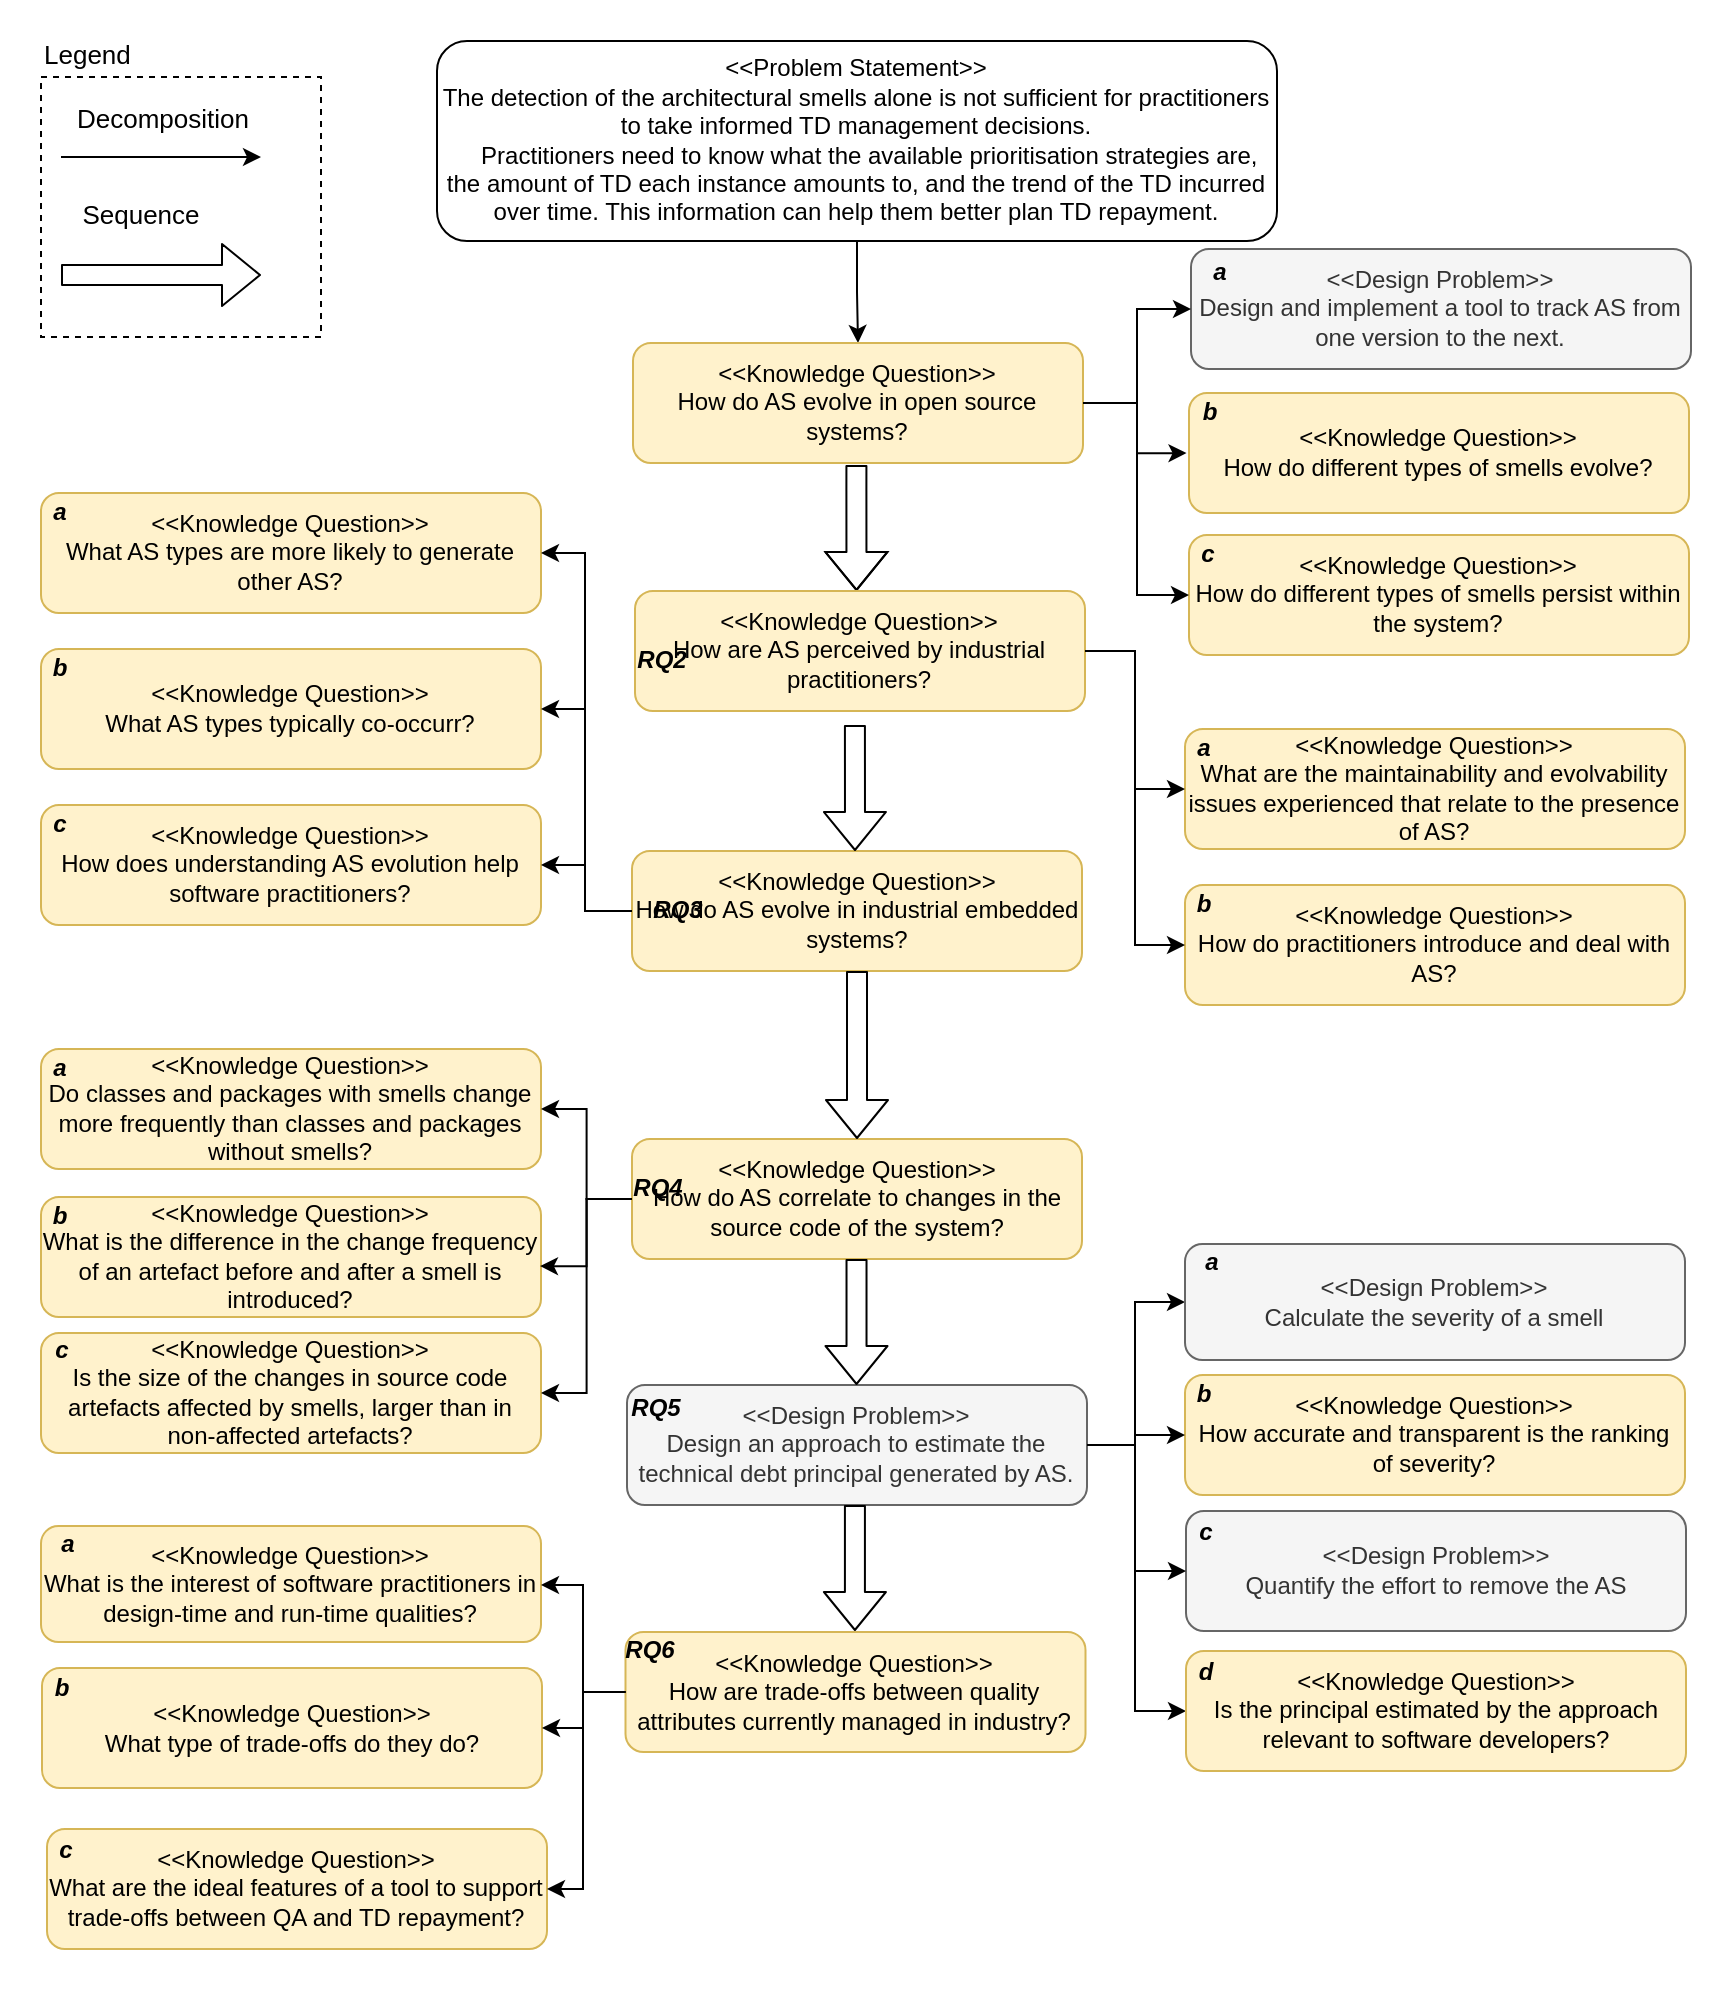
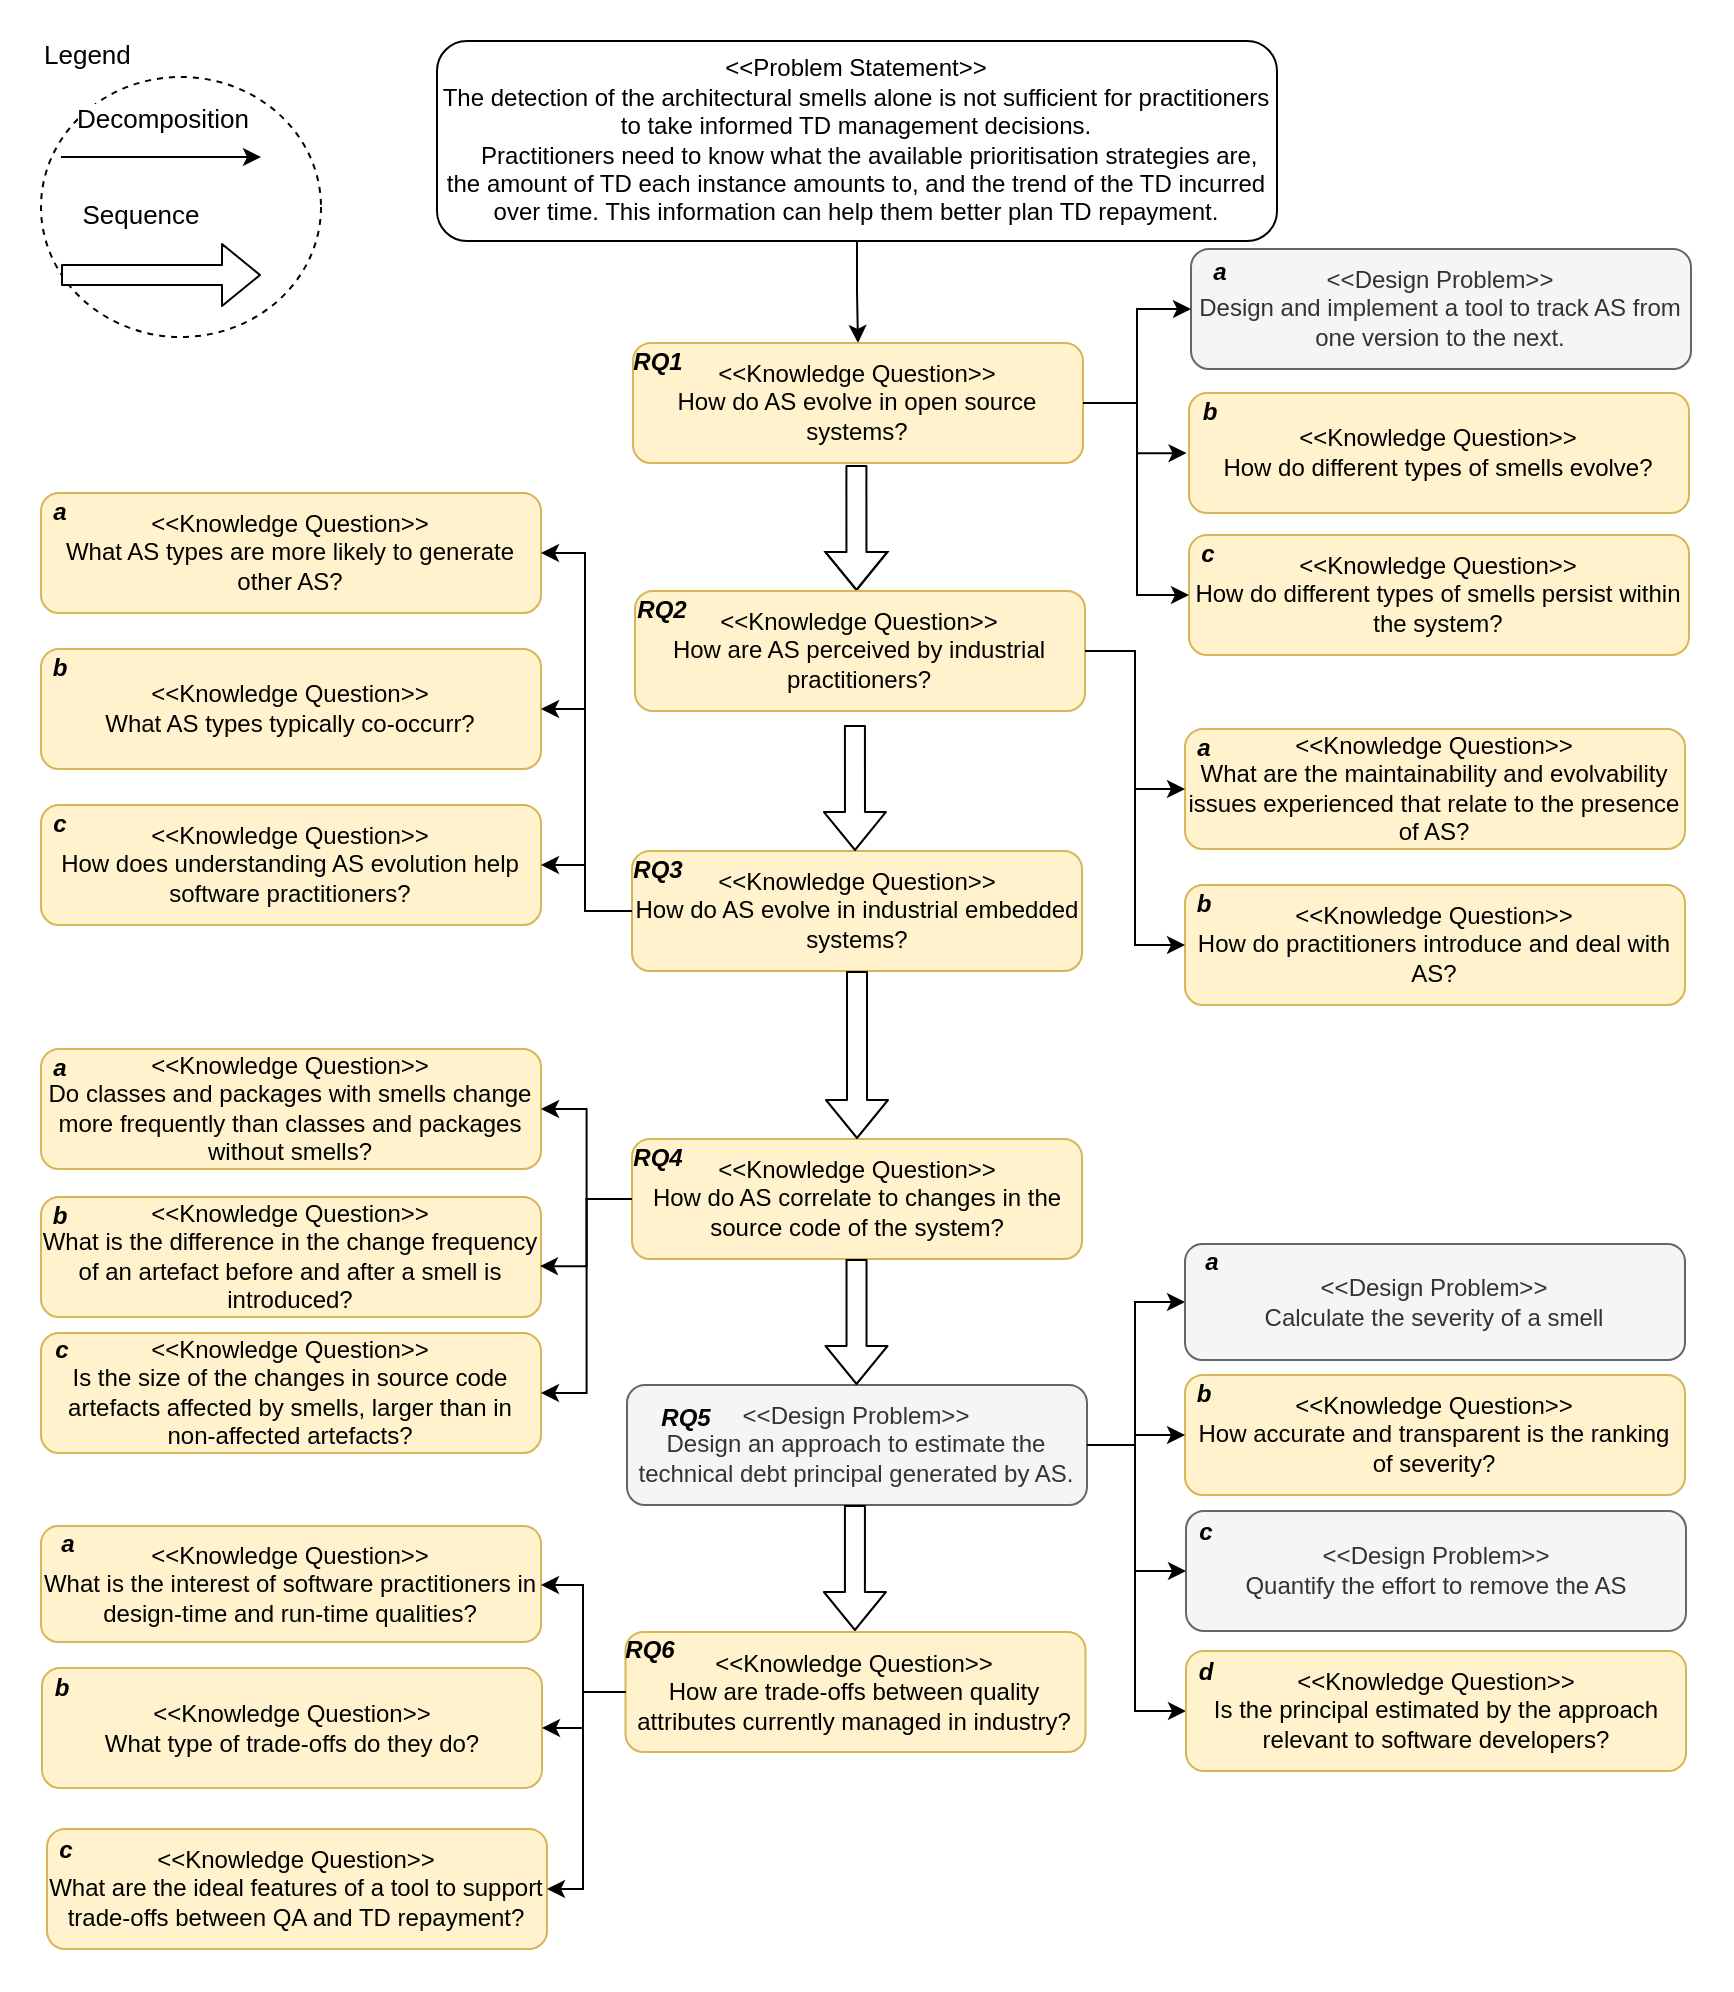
node "Legend": shape rectangle -> ellipse
node "RQ1": added
node "RQ2": moved (662, 661) -> (662, 611)
node "RQ3": moved (678, 911) -> (658, 871)
node "RQ4": moved (658, 1189) -> (658, 1159)
node "RQ5": moved (657, 1409) -> (687, 1419)
